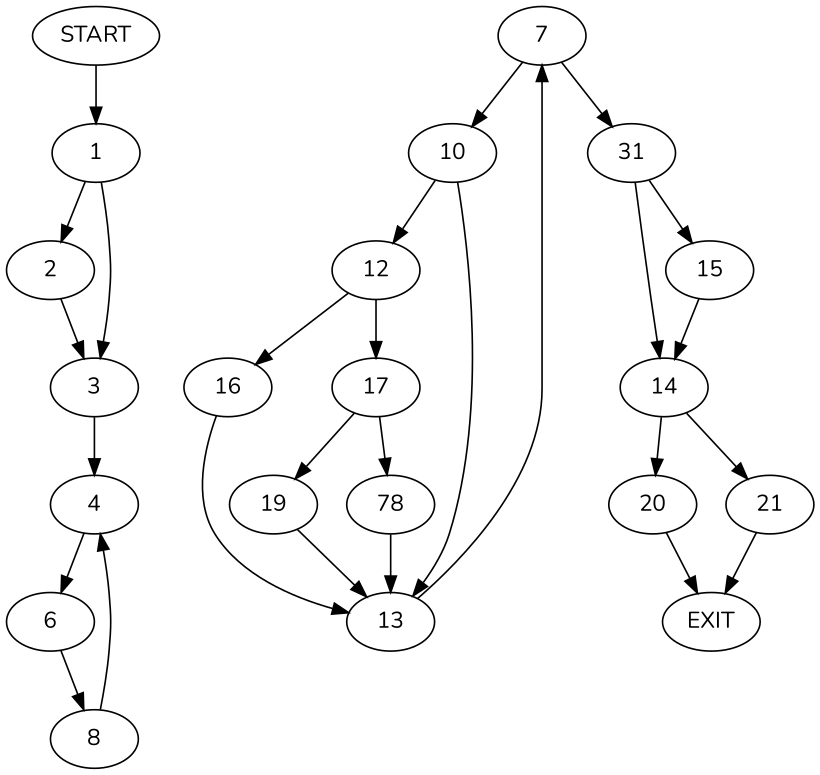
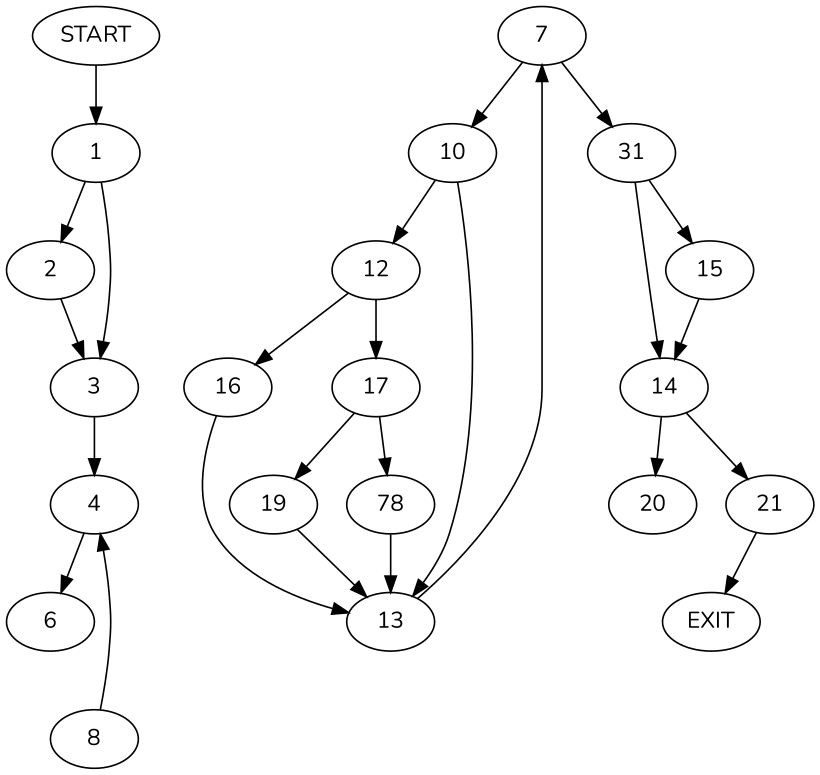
edge "20" -> "EXIT": removed
edge "6" -> "8": removed
